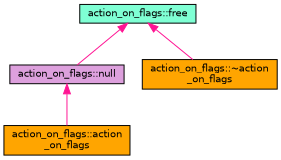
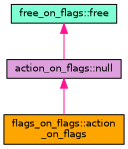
node "action_on_flags::free": label "action_on_flags::free" -> "free_on_flags::free"
node "action_on_flags::~action _on_flags": removed
node "action_on_flags::action _on_flags": label "action_on_flags::action _on_flags" -> "flags_on_flags::action _on_flags"
